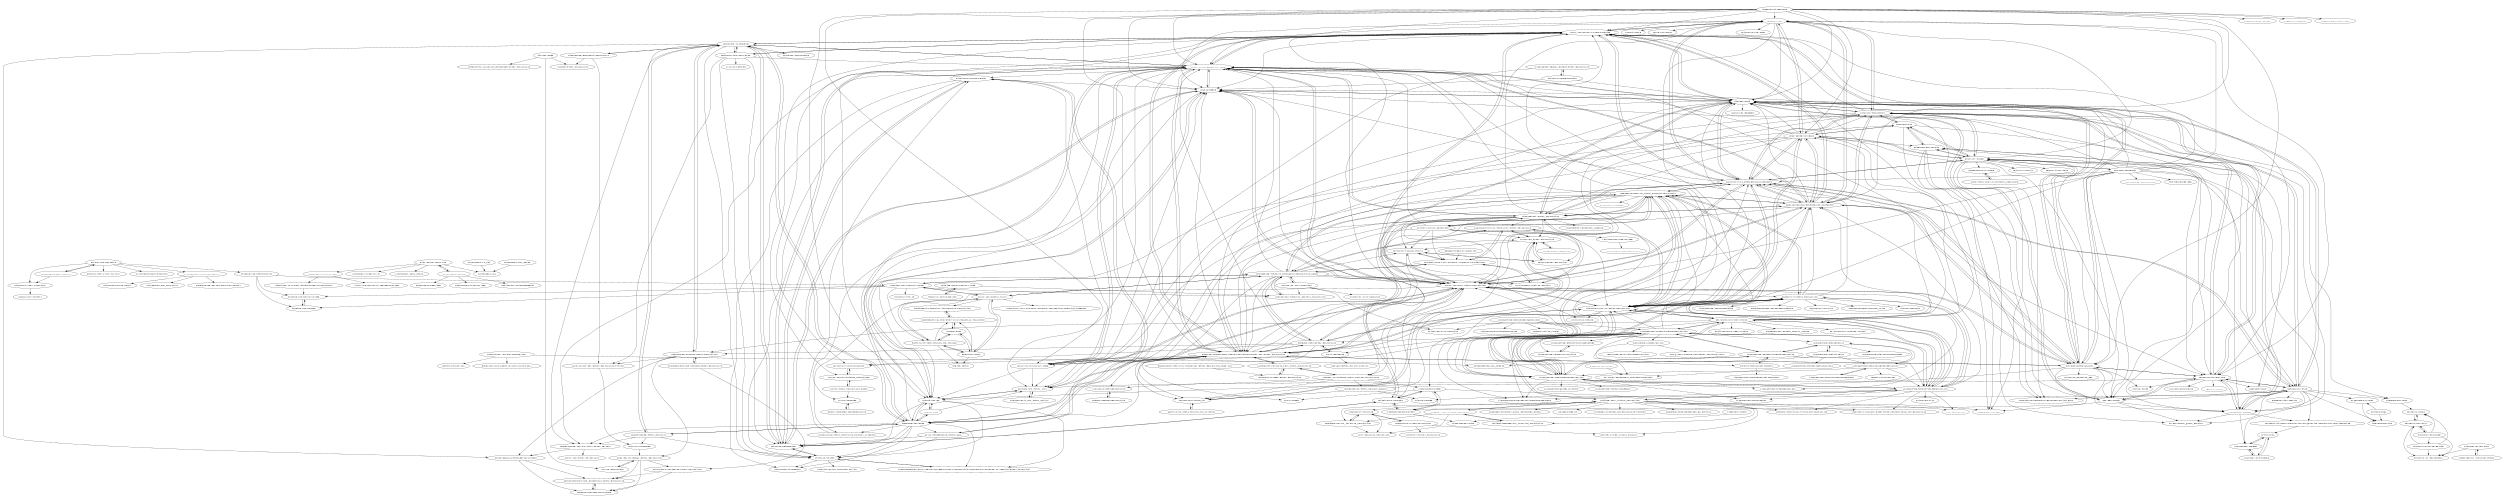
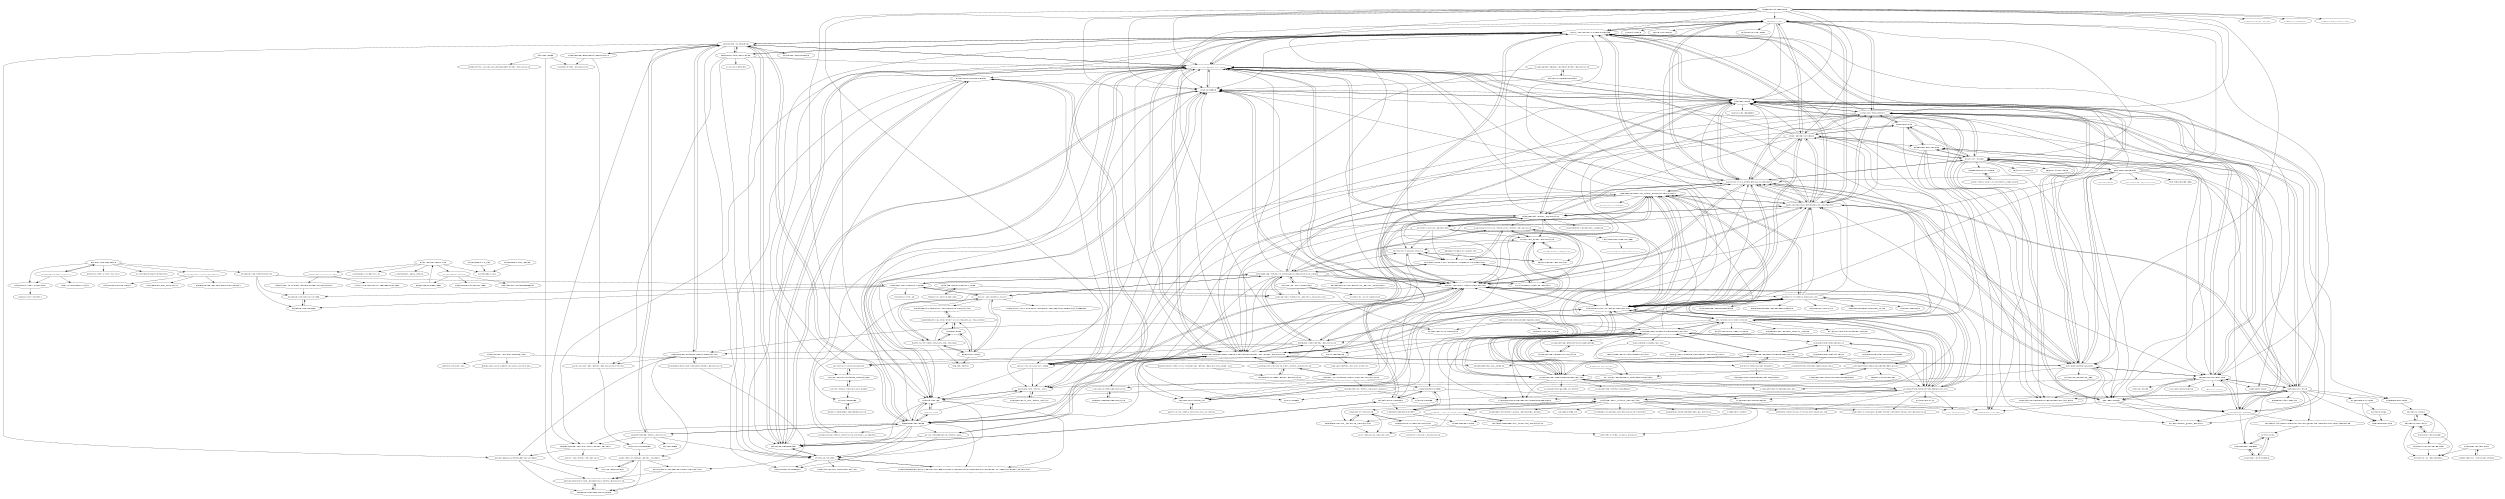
node "thunlp/LEVEN": added
edge "shun-zheng/Doc2EDAG" -> "xinyadu/doc_event_role": removed
edge "ARDUJS/Event-Extration" -> "ll0ruc/BD_event-extraction": removed
edge "kyzhouhzau/NLPGNN" -> "boat-group/fancy-nlp": now "kyzhouhzau/BERT-NER" -> "boat-group/fancy-nlp"
node "yws179/word2pdf-tools": added
node "gaozhanfire/CCF-BDCI2019_Entity_Discovery": added
node "loujie0822/DeepIE": removed
node "liuhuanyong/ChineseNLPCorpus": removed
node "ml-financial/chinese-corpus": label "ml-financial/chinese-corpus" -> "ml-distribution/chinese-corpus"
edge "twjiang/fact_triple_extraction" -> "liuhuanyong/CausalityEventExtraction": now "chapzq77/LTP_Python_Interface" -> "liuhuanyong/CausalityEventExtraction"
edge "THU-KEG/MAVEN-dataset" -> "zjunlp/DocED": now "THU-KEG/MAVEN-dataset" -> "TencentYoutuResearch/EventExtraction-RAAT"
edge "TimeBurningFish/FewFC" -> "cuishiyao96/eegcned": removed
edge "xinyadu/RGQA" -> "PlusLabNLP/X-Gear": reversed
edge "twjiang/fact_triple_extraction" -> "twjiang/NamedEntity_realtion_extraction": removed
node "qolina/NNED": added
node "ahsi/Multilingual_Event_Extraction": label "ahsi/Multilingual_Event_Extraction" -> "ahsi/Multilingual_Event_Jianwei"
